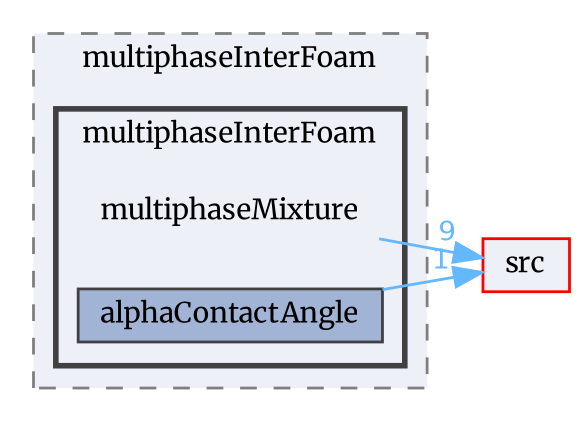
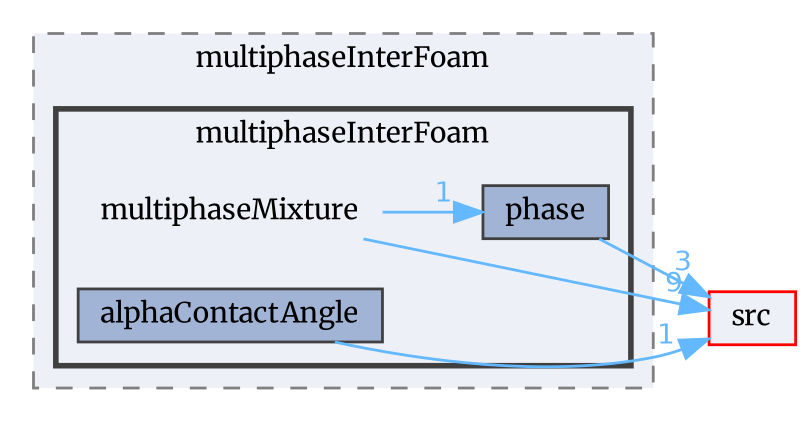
node "phase": added
